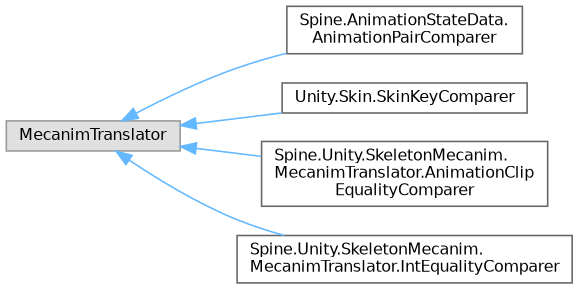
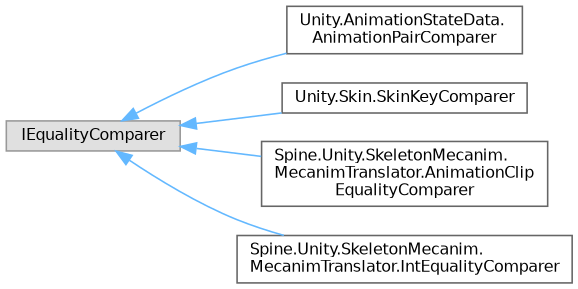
node "Spine.AnimationStateData. AnimationPairComparer": label "Spine.AnimationStateData. AnimationPairComparer" -> "Unity.AnimationStateData. AnimationPairComparer"
node "MecanimTranslator": label "MecanimTranslator" -> "IEqualityComparer"
